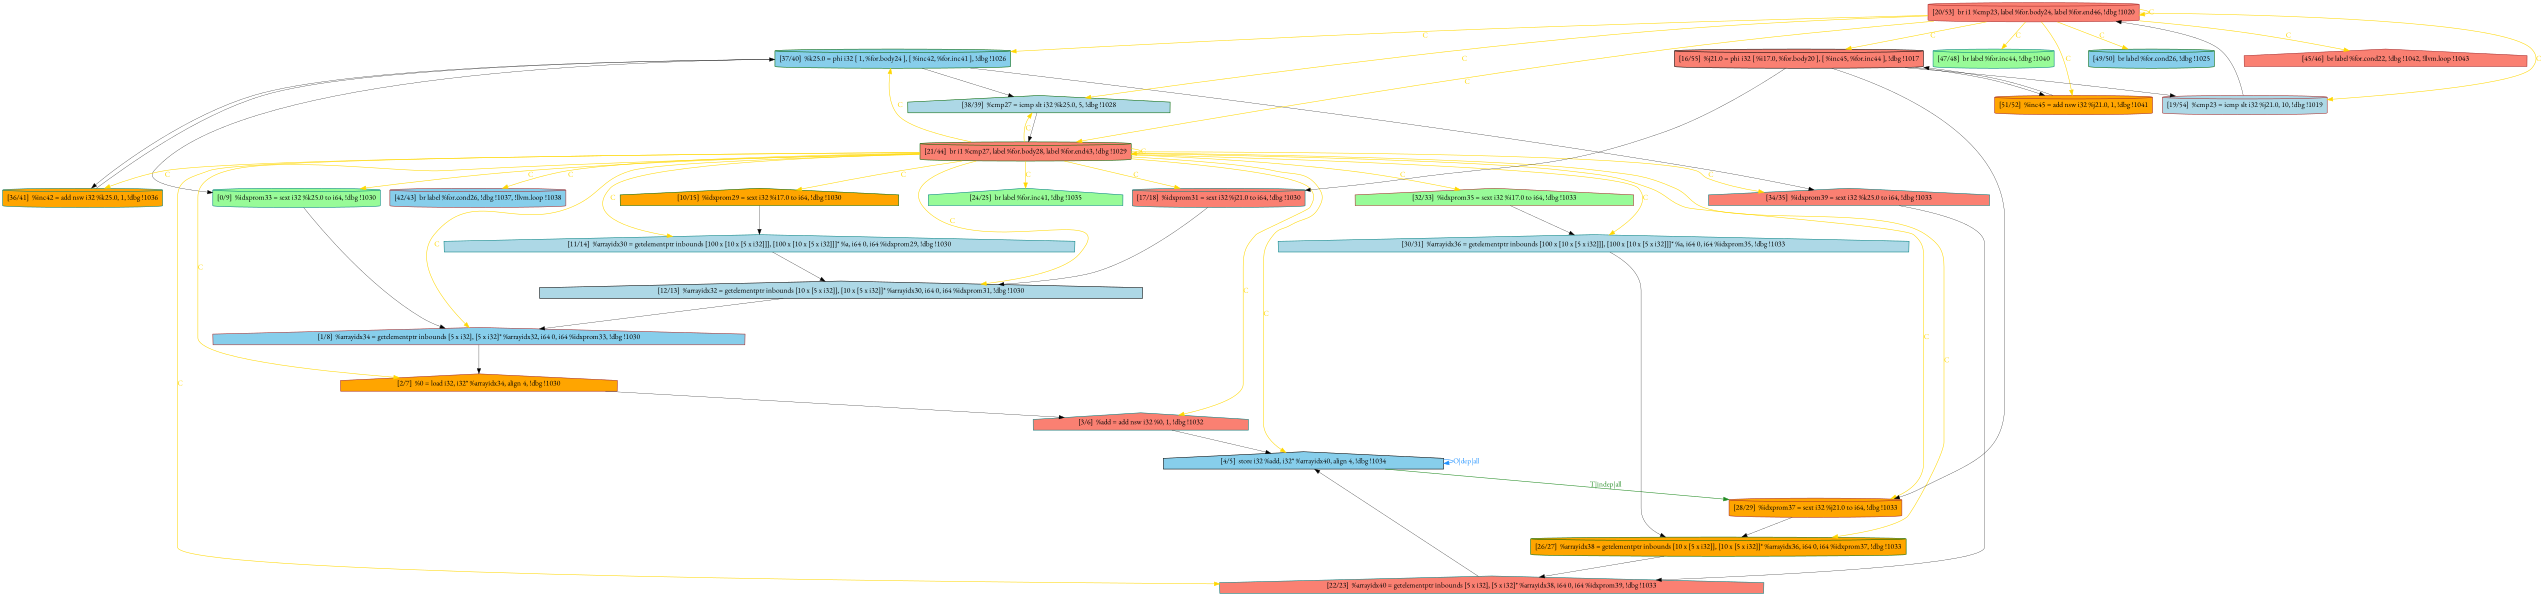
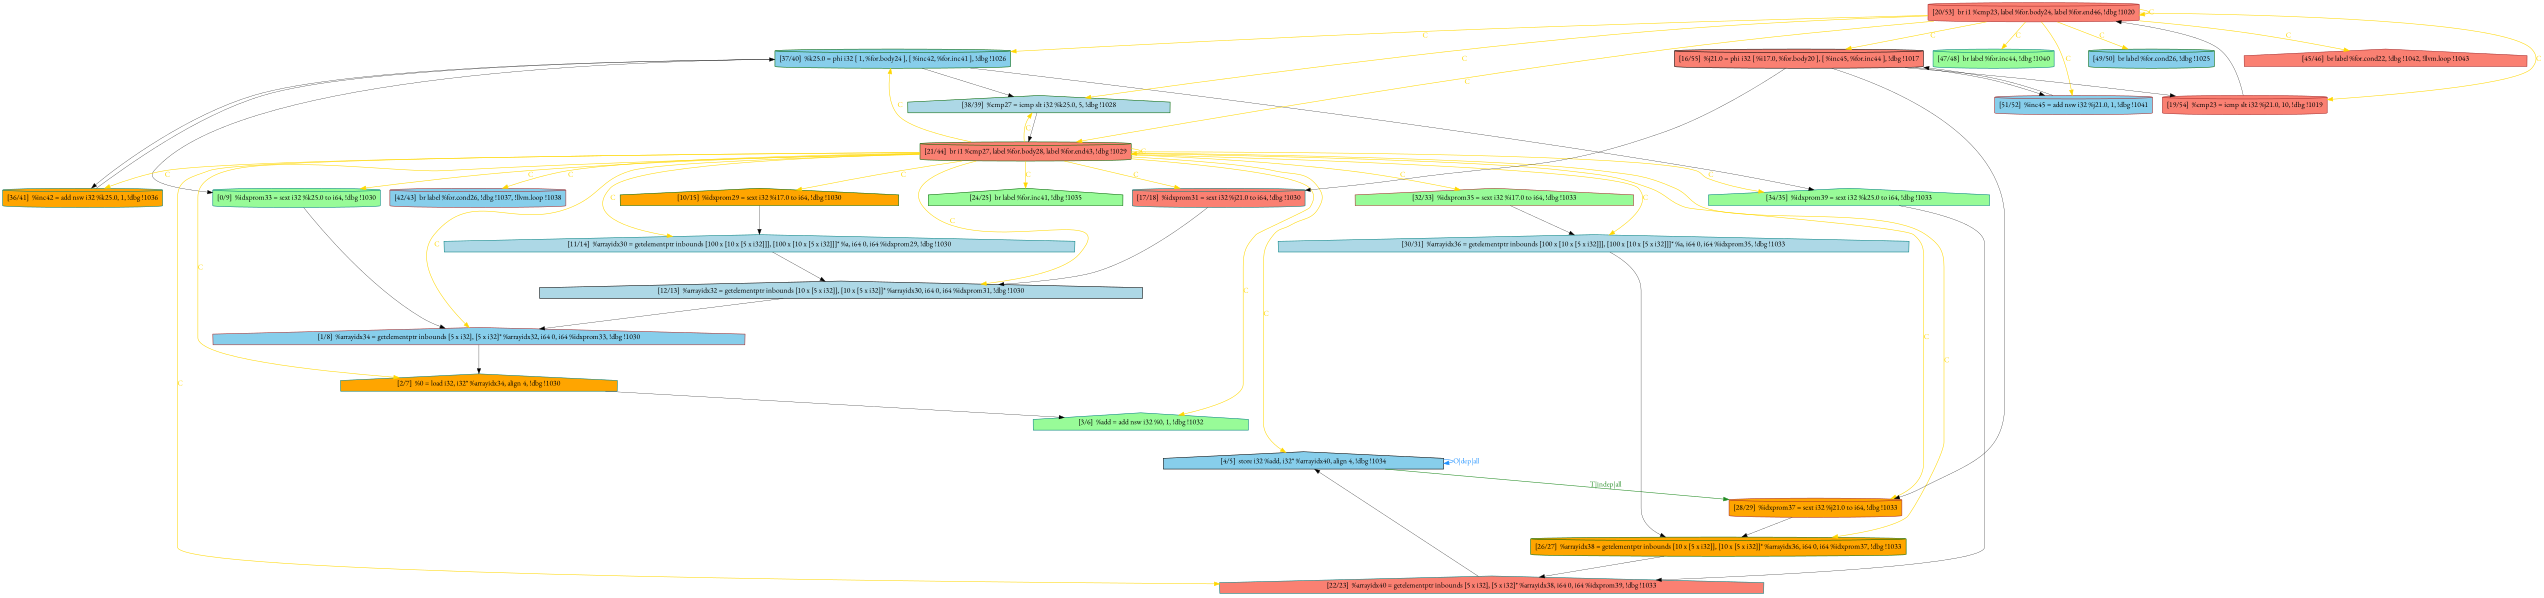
node "[51/52]  %inc45 = add nsw i32 %j21.0, 1, !dbg !1041": fillcolor orange -> skyblue
node "[19/54]  %cmp23 = icmp slt i32 %j21.0, 10, !dbg !1019": fillcolor lightblue -> salmon
node "[24/25]  br label %for.inc41, !dbg !1035": color teal -> darkgreen
node "[34/35]  %idxprom39 = sext i32 %k25.0 to i64, !dbg !1033": fillcolor salmon -> palegreen
node "[2/7]  %0 = load i32, i32* %arrayidx34, align 4, !dbg !1030": color brown -> teal
node "[3/6]  %add = add nsw i32 %0, 1, !dbg !1032": fillcolor salmon -> palegreen
edge "[3/6]  %add = add nsw i32 %0, 1, !dbg !1032" -> "[4/5]  store i32 %add, i32* %arrayidx40, align 4, !dbg !1034": removed
